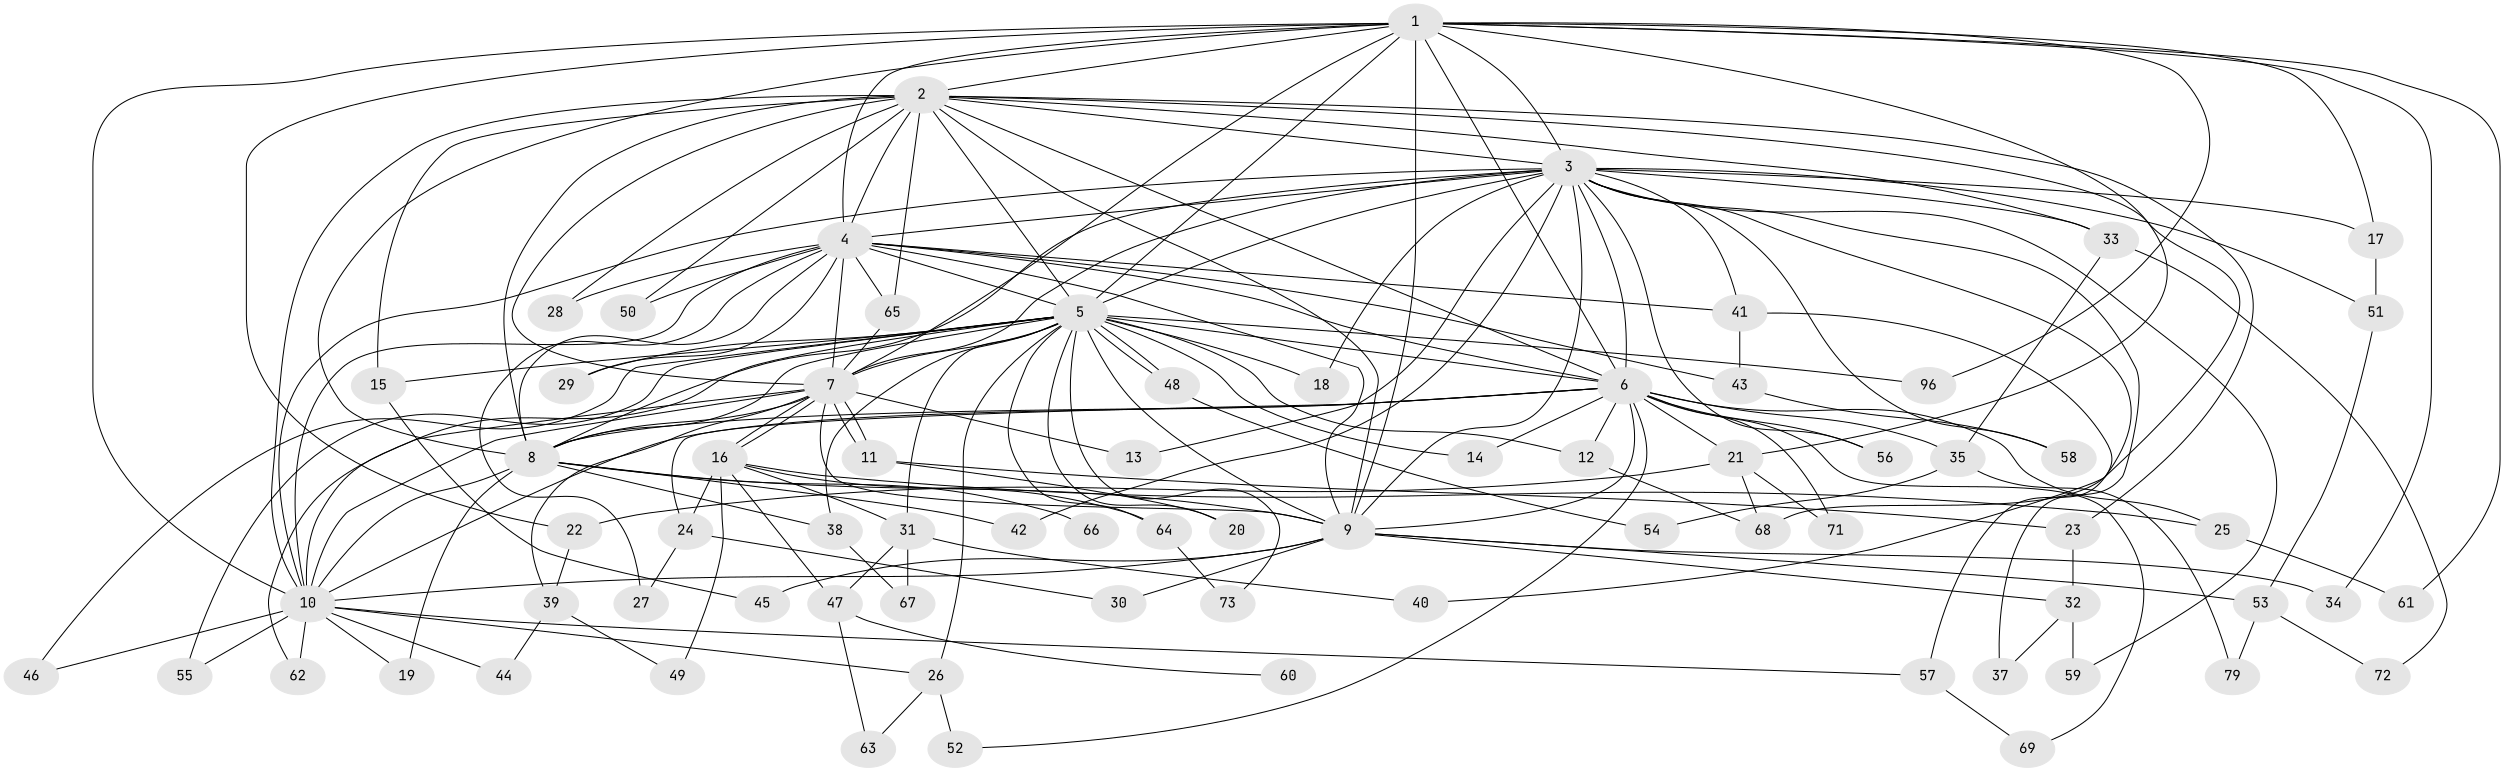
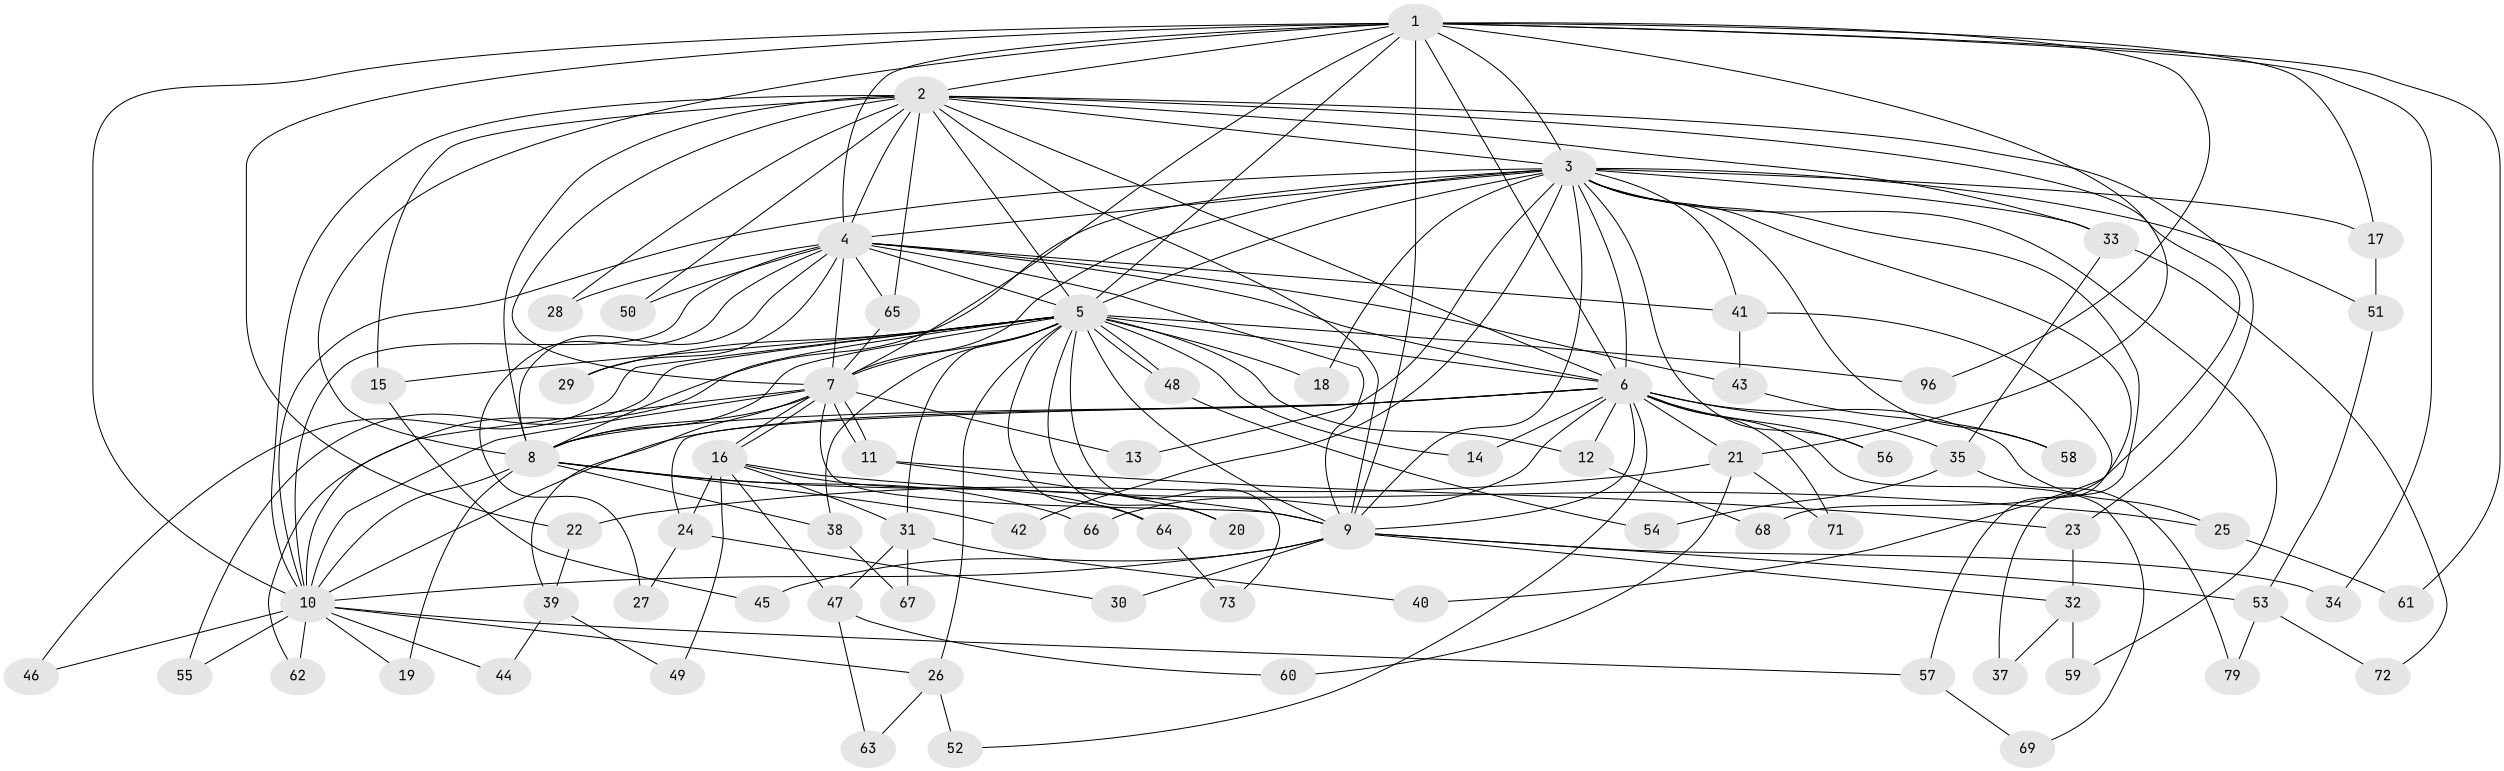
edge "21" -- "68": now "21" -- "60"
edge "6" -- "66": added
